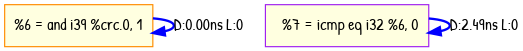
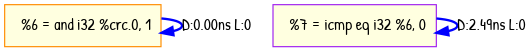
node "%6 = and i39 %crc.0, 1": label "%6 = and i39 %crc.0, 1" -> "%6 = and i32 %crc.0, 1"
